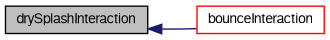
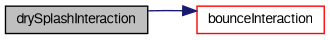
edge "bounceInteraction" -> "drySplashInteraction": reversed
